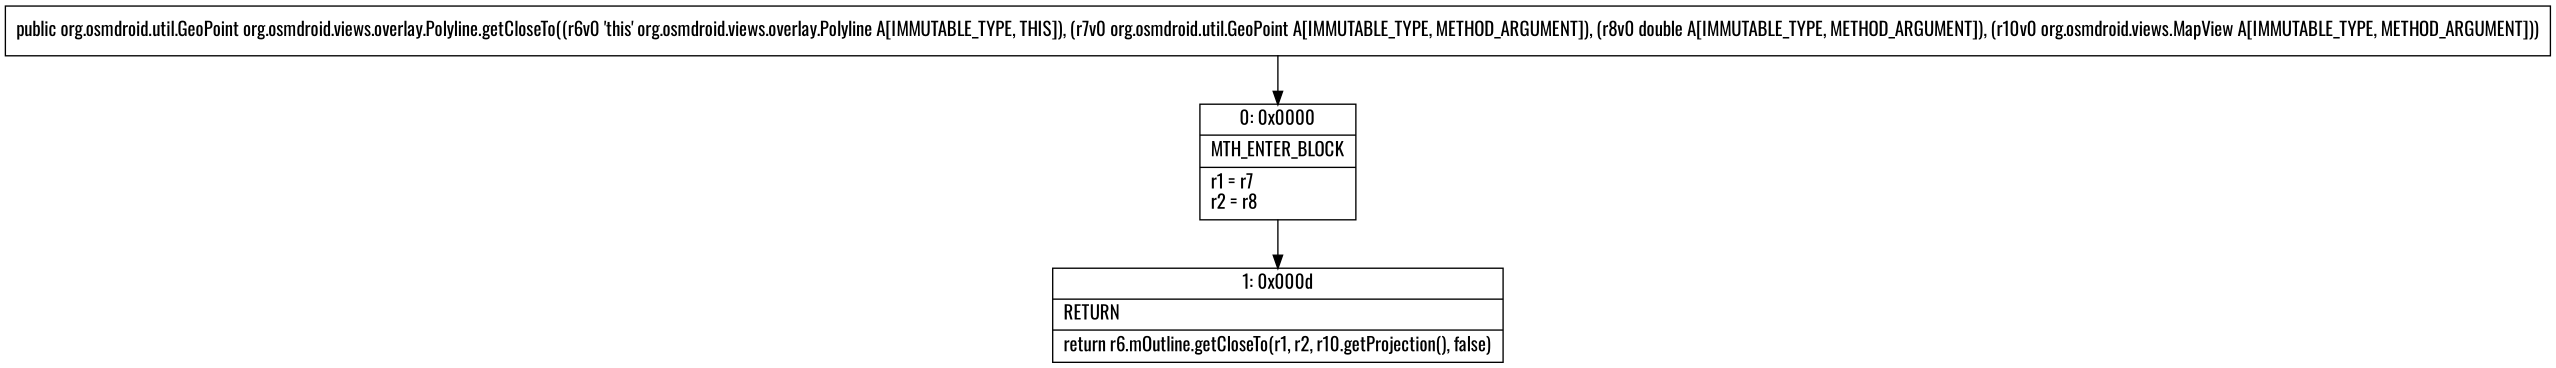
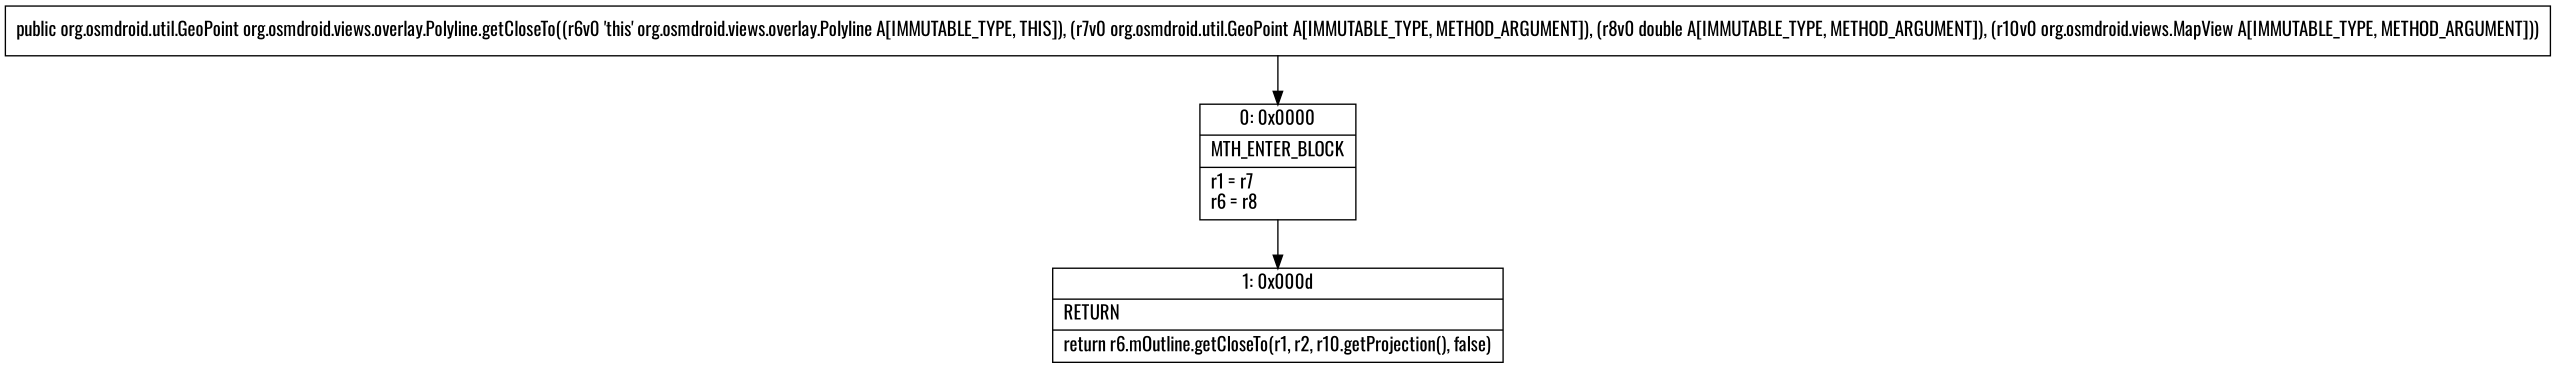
node "0: 0x0000": text "r2 = r8" -> "r6 = r8"
